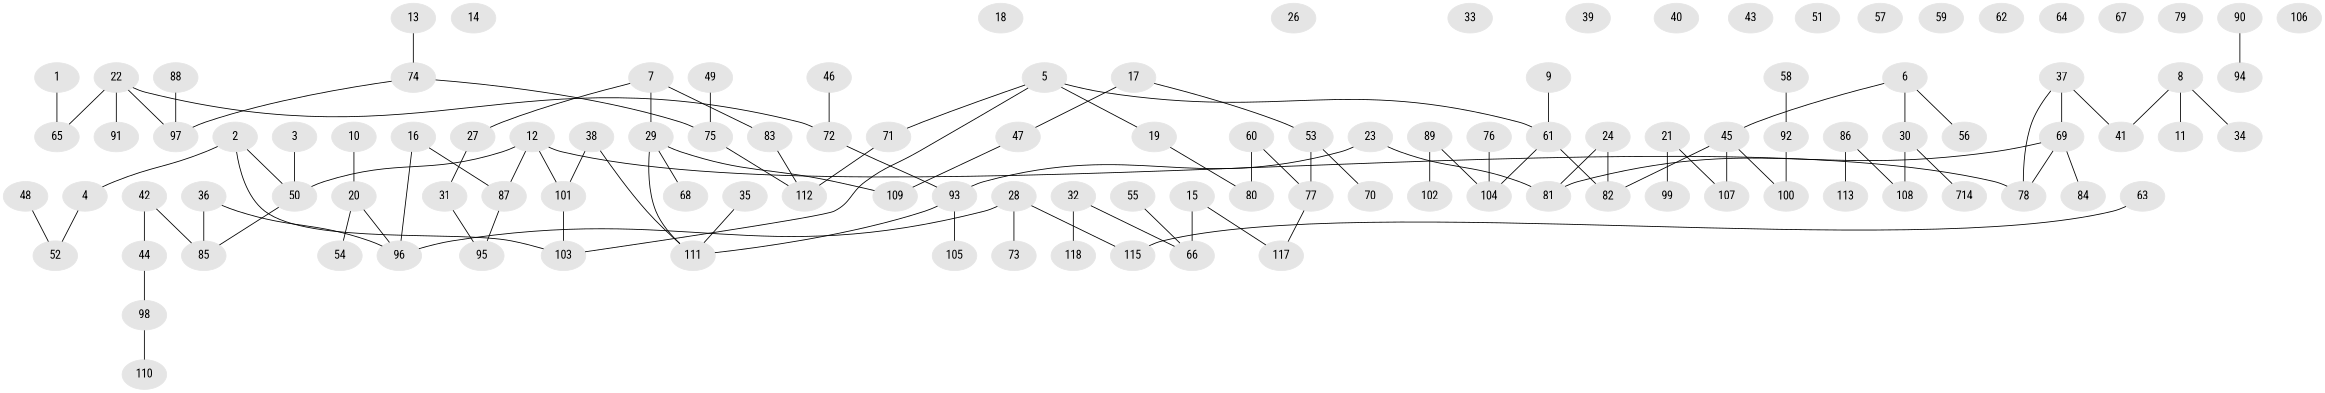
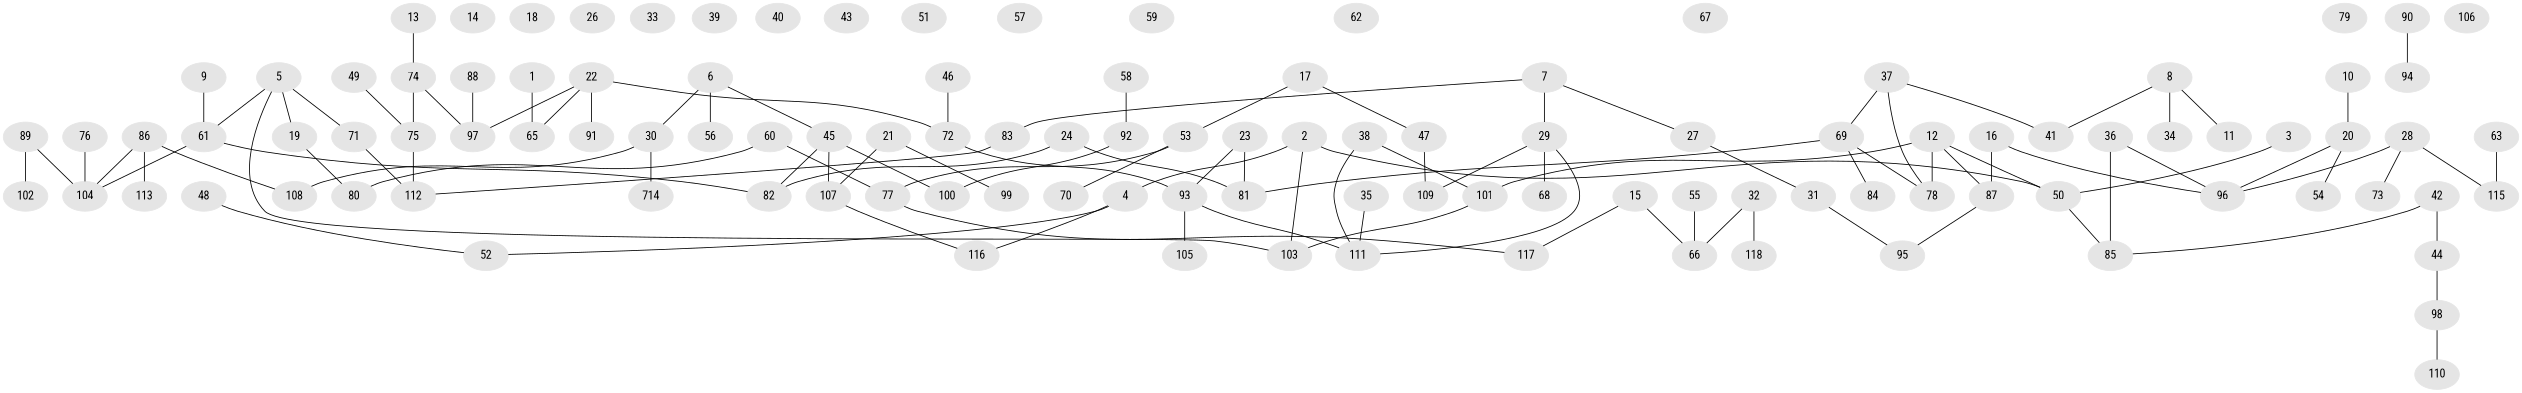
node "64": removed
edge "86" -- "104": added
node "116": added
